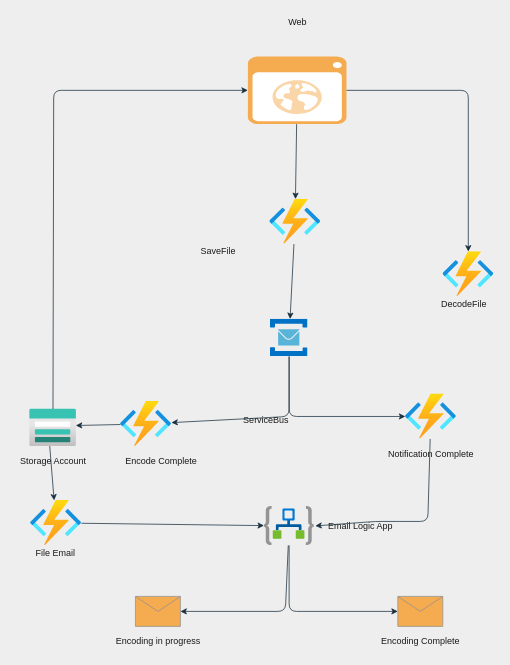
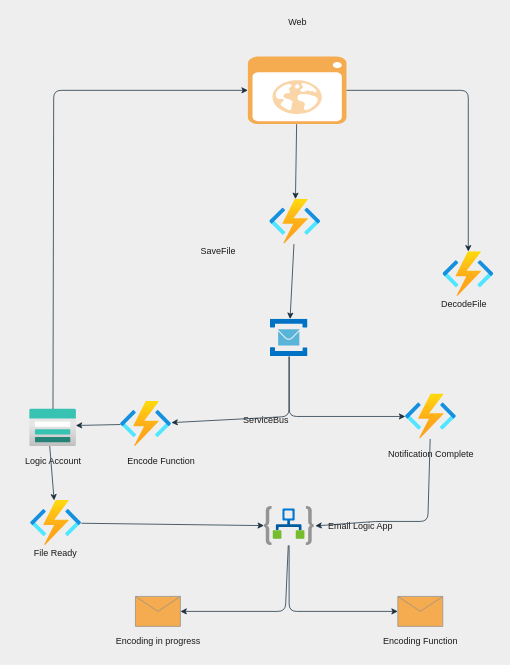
node "Storage Account": label "Storage Account" -> "Logic Account"
node "Encode Complete": label "Encode Complete" -> "Encode Function"
node "File Email": label "File Email" -> "File Ready"
node "Encoding Complete": label "Encoding Complete" -> "Encoding Function"
